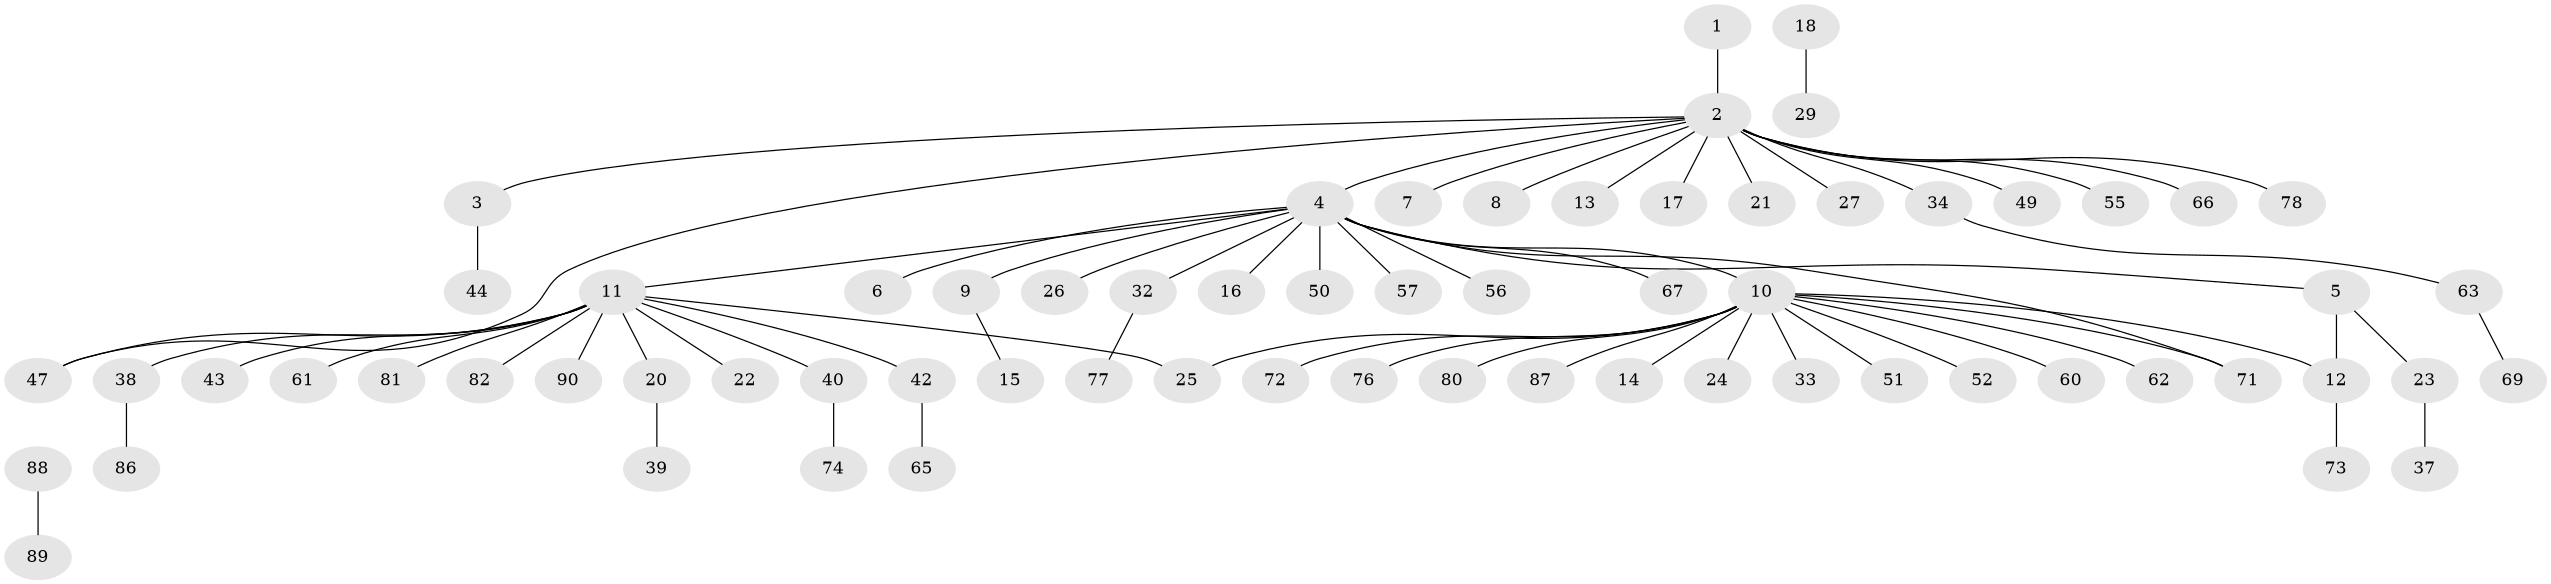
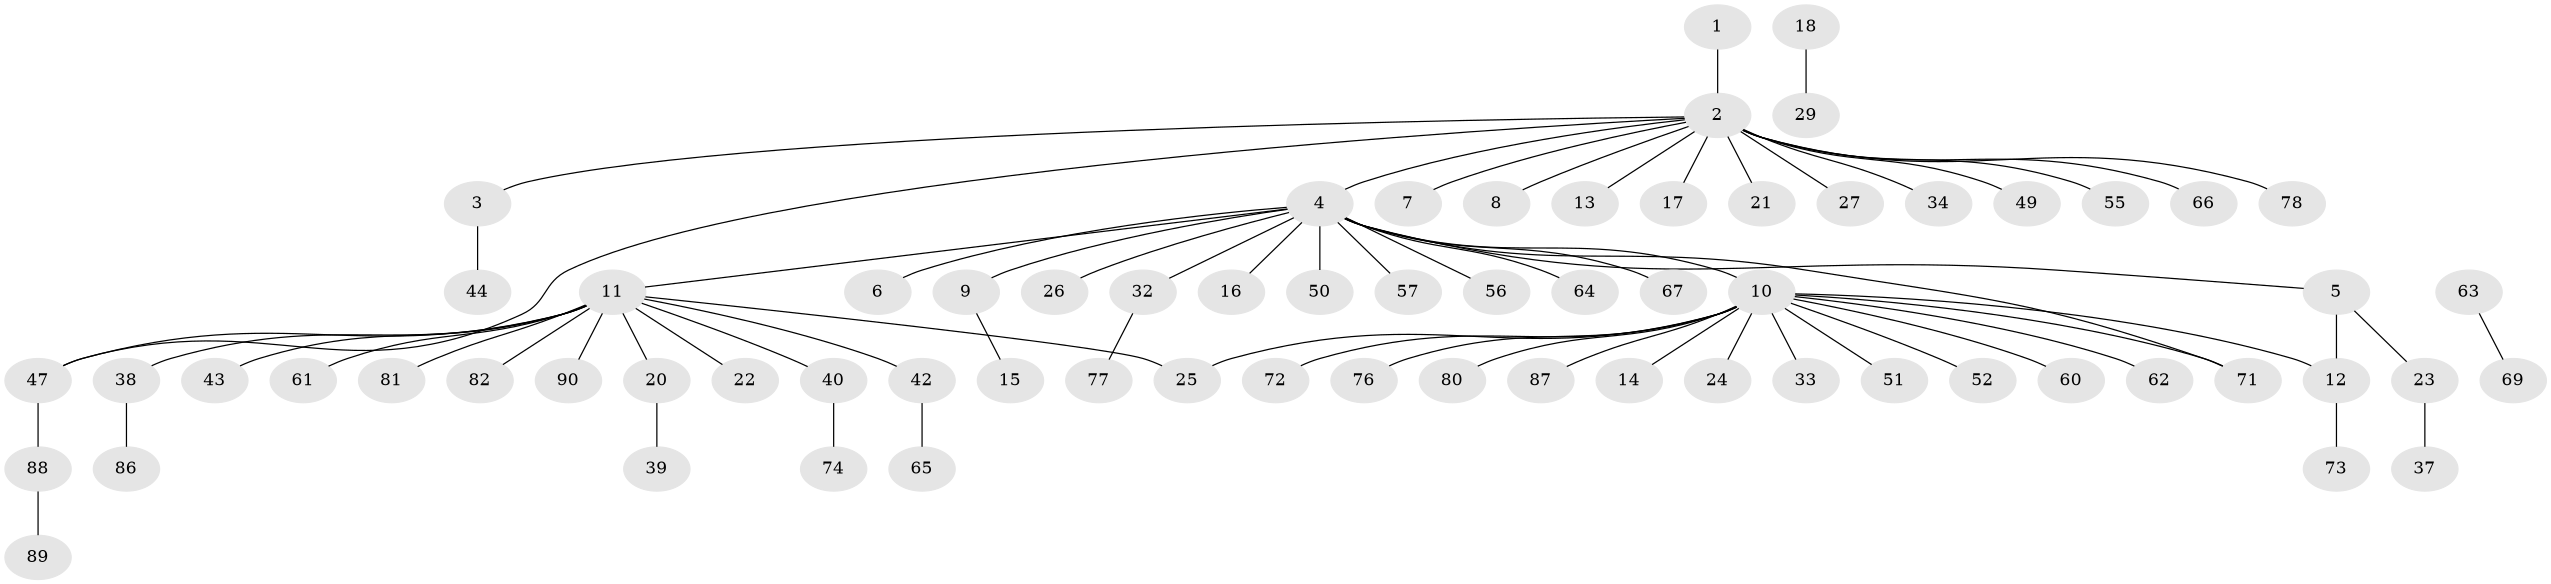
edge "34" -- "63": removed
node "64": added
edge "47" -- "88": added
